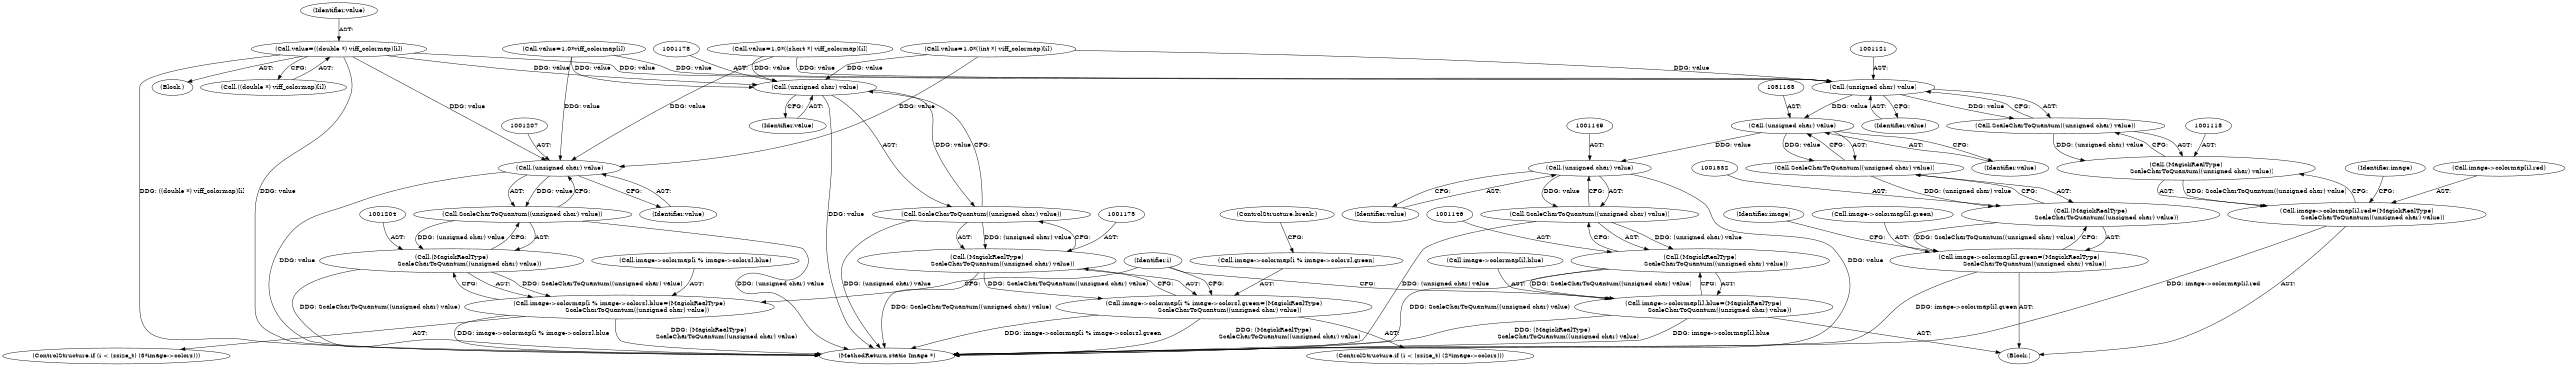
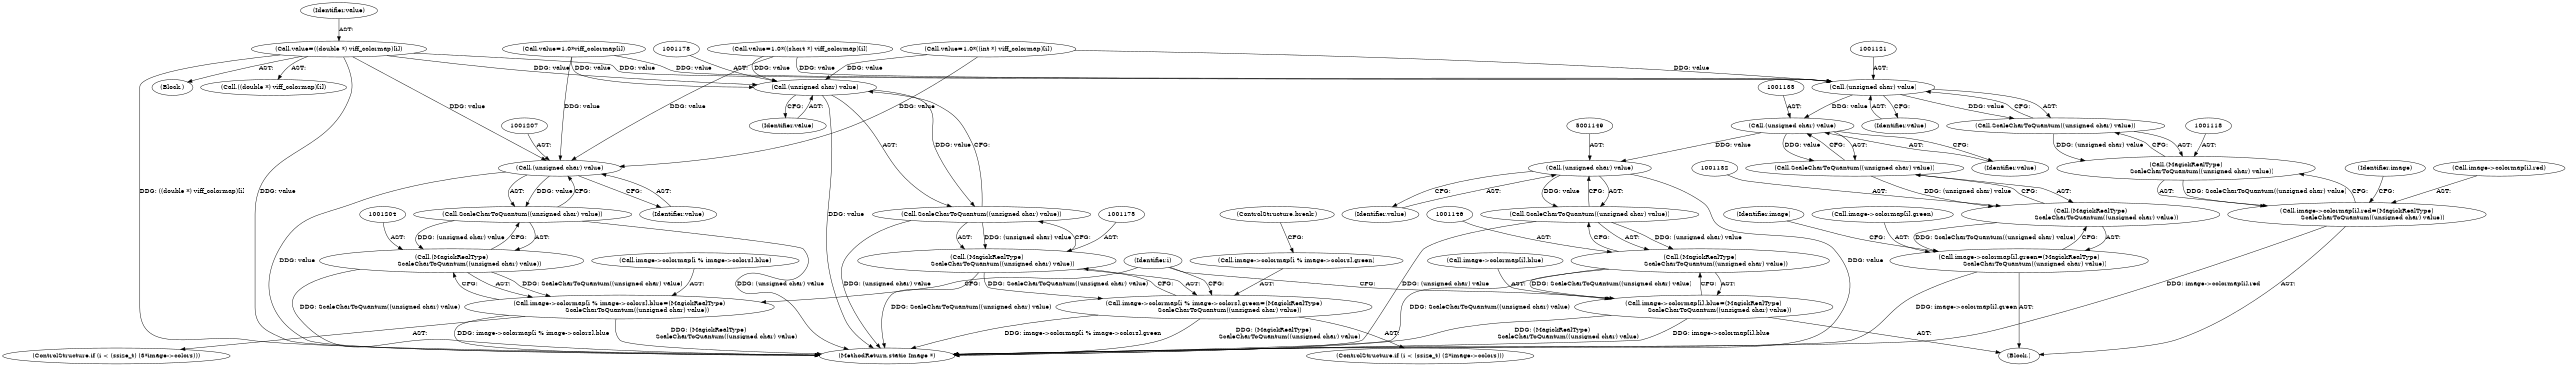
edge "(Call,value=((double *) viff_colormap)[i])" -> "(Call,((double *) viff_colormap)[i])": label "CFG: " -> "AST: "
edge "(Call,((double *) viff_colormap)[i])" -> "(Call,value=((double *) viff_colormap)[i])": removed, label "AST:"
node "1051135": label "1051135" -> "1001135"
node "1001149": label "1001149" -> "5001149"
node "1001532": label "1001532" -> "1001132"
